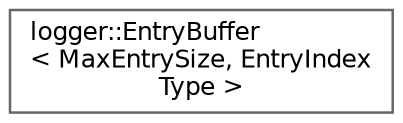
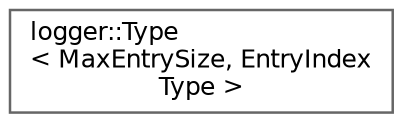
node "logger::EntryBuffer < MaxEntrySize, EntryIndex Type >": label "logger::EntryBuffer < MaxEntrySize, EntryIndex Type >" -> "logger::Type < MaxEntrySize, EntryIndex Type >"
